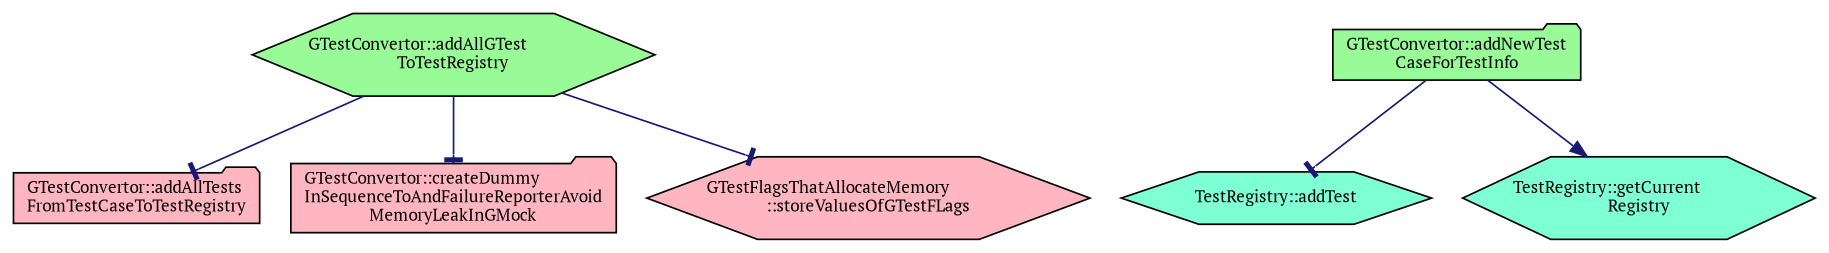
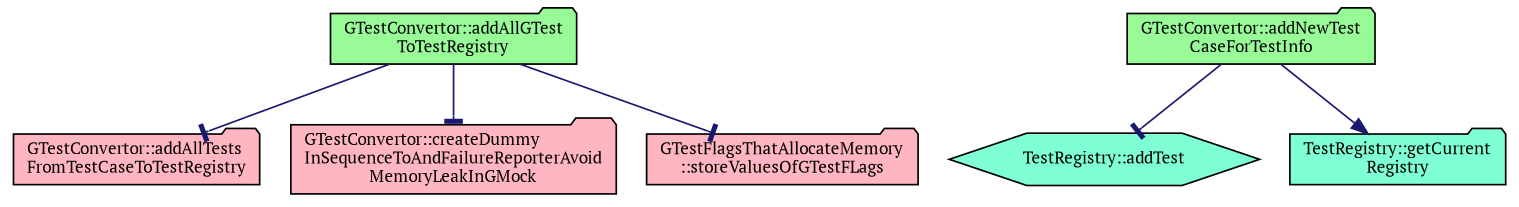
node "GTestConvertor::addAllGTest ToTestRegistry": shape hexagon -> folder
node "GTestFlagsThatAllocateMemory ::storeValuesOfGTestFLags": shape hexagon -> folder
node "TestRegistry::getCurrent Registry": shape hexagon -> folder
